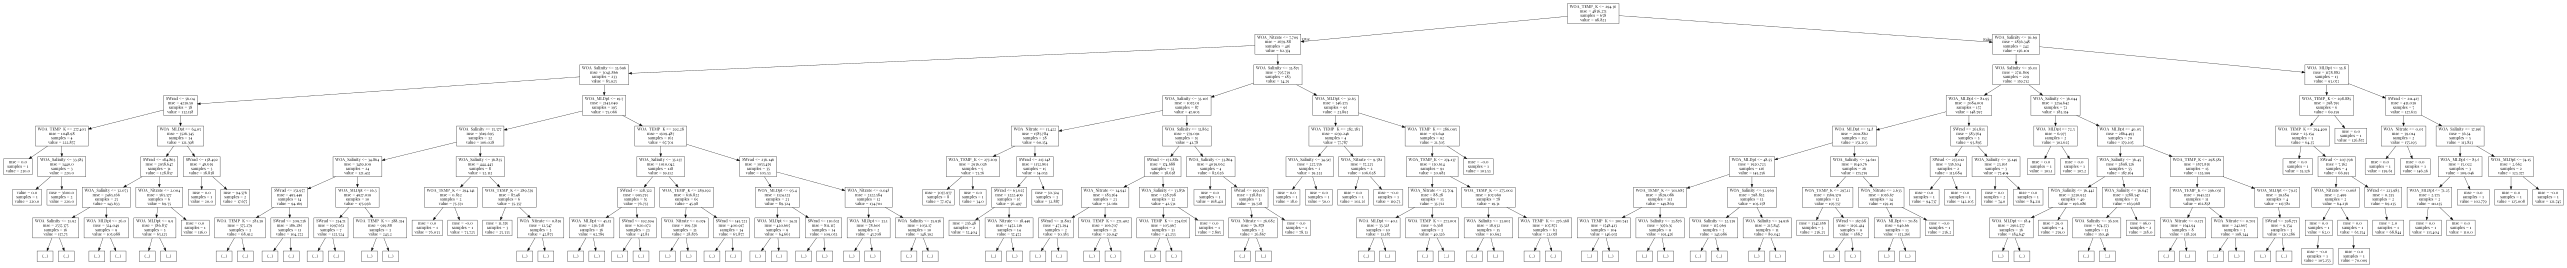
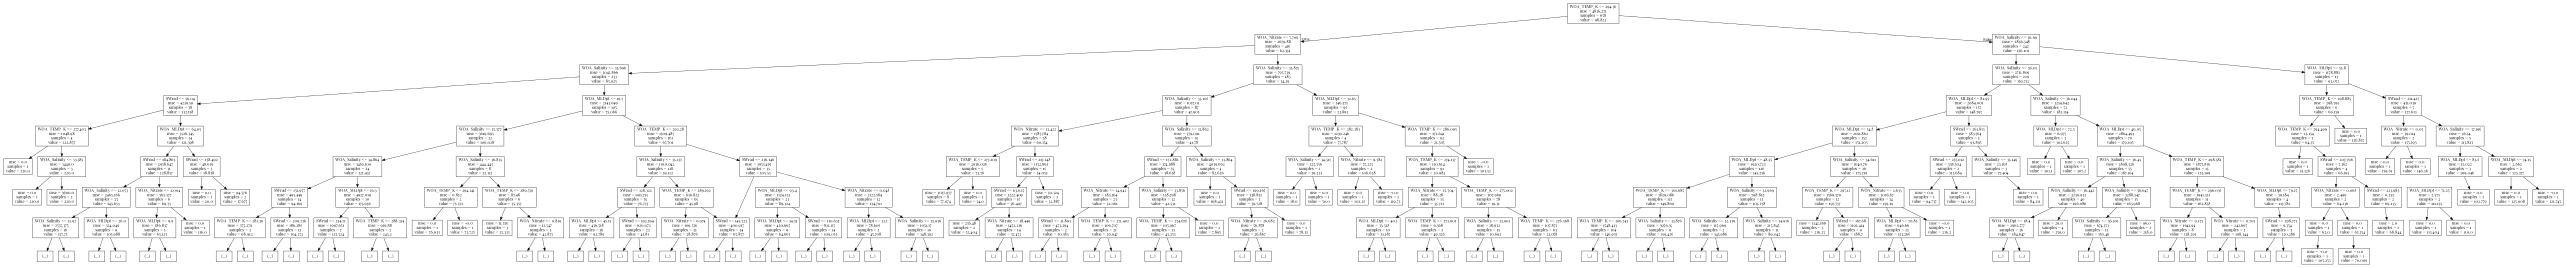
edge "SWrad <= 236.146 mse = 1953.459 samples = 35 value = 105.53" -> "WOA_MLDpt <= 93.4 mse = 1124.125 samples = 23 value = 89.324": now "SWrad <= 236.146 mse = 1953.459 samples = 35 value = 105.53" -> "SWrad <= 145.723 mse = 400.917 samples = 34 value = 65.877"
edge "WOA_MLDpt <= 83.6 mse = 15.022 samples = 3 value = 109.046" -> "WOA_MLDpt <= 71.25 mse = 2.575 samples = 2 value = 111.135": removed
node "value = 0.0 samples = 1 value = 220.0": label "value = 0.0 samples = 1 value = 220.0" -> "mse = 0.0 samples = 1 value = 220.0"
node "mse = 0.0 samples = 2 value = 74.0": removed
node "WOA_MLDpt <= 45.15 mse = 236.518 samples = 36 value = 92.789": label "WOA_MLDpt <= 45.15 mse = 236.518 samples = 36 value = 92.789" -> "WOA_MLDpt <= 45.15 mse = 436.518 samples = 36 value = 92.789"
